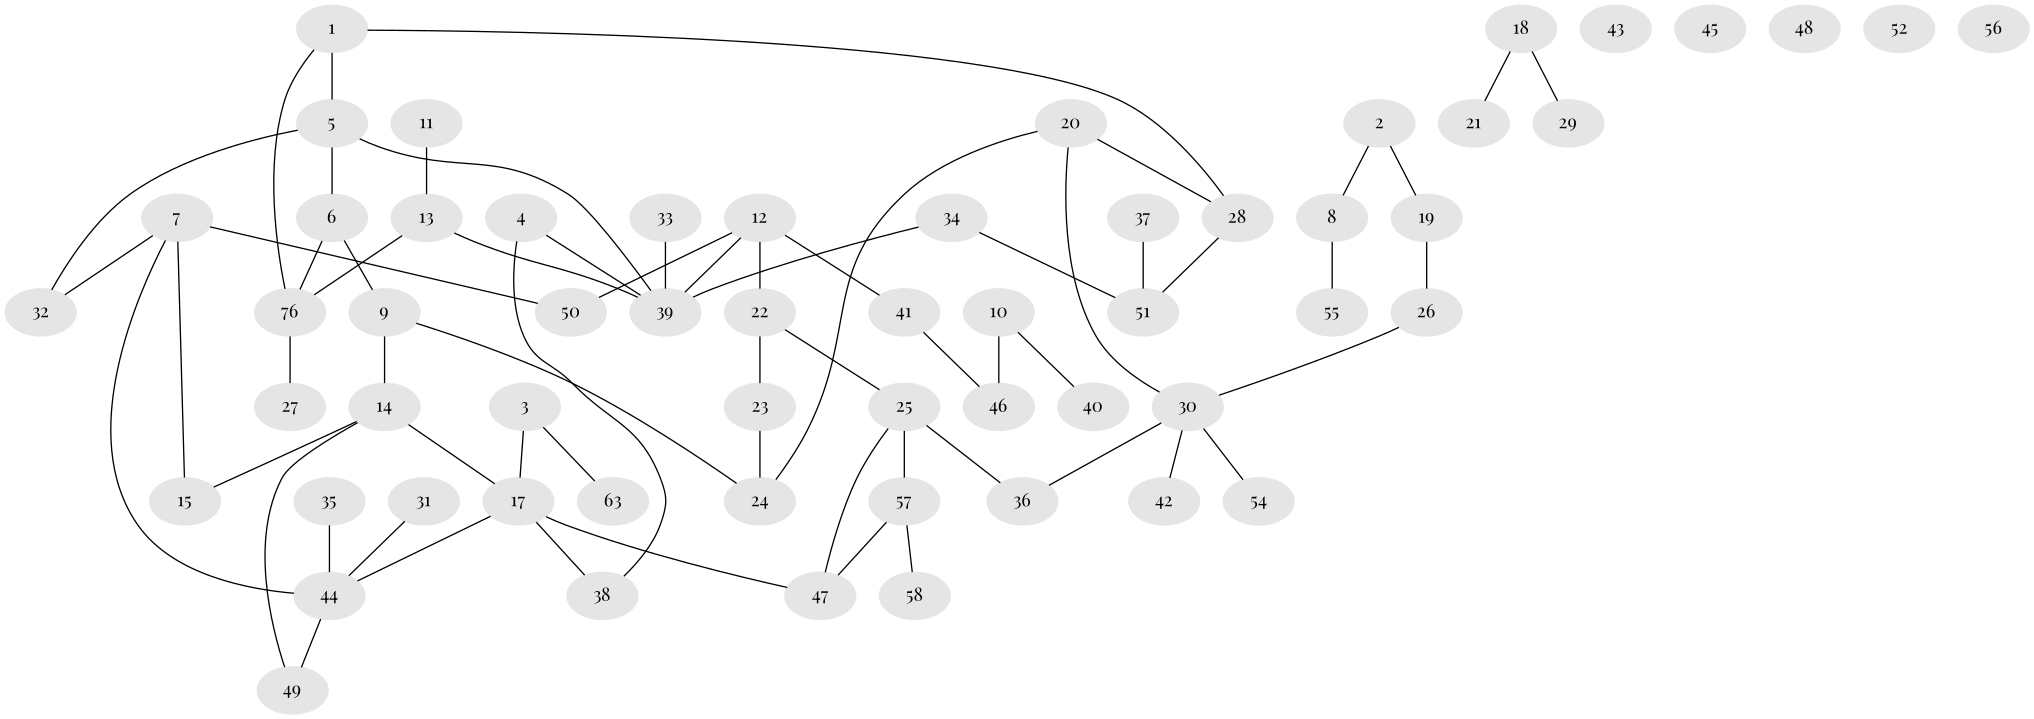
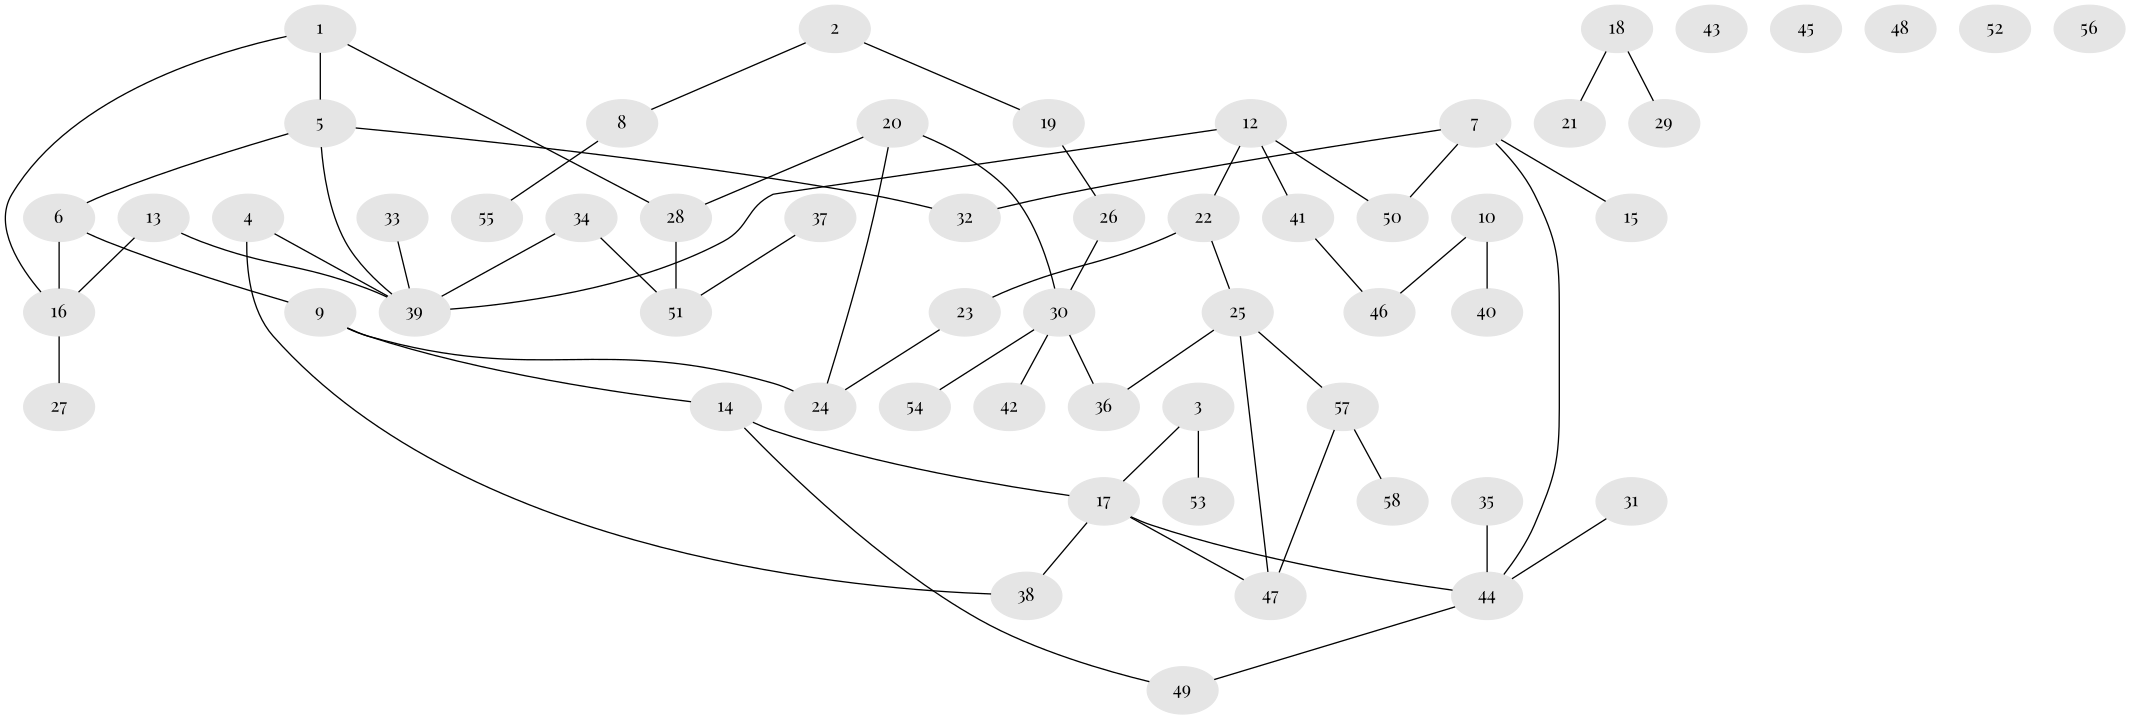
node "11": removed
node "76": label "76" -> "16"
edge "14" -- "15": removed
node "63": label "63" -> "53"
